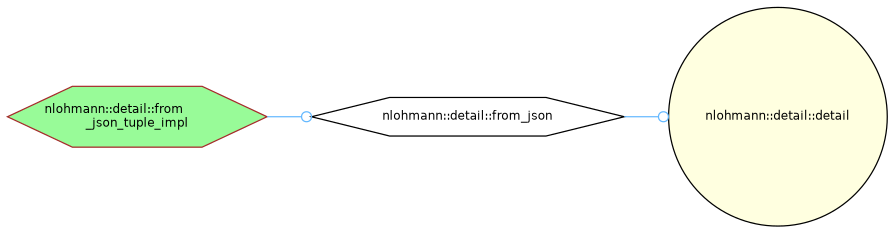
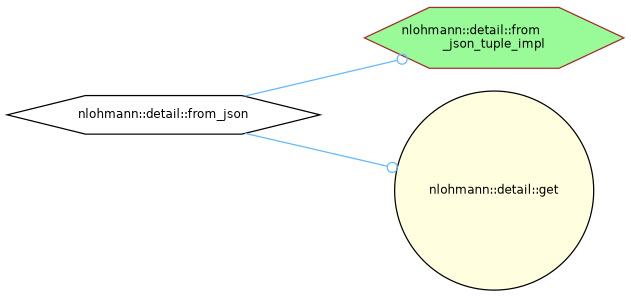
edge "nlohmann::detail::from _json_tuple_impl" -> "nlohmann::detail::from_json": reversed
node "nlohmann::detail::detail": label "nlohmann::detail::detail" -> "nlohmann::detail::get"
